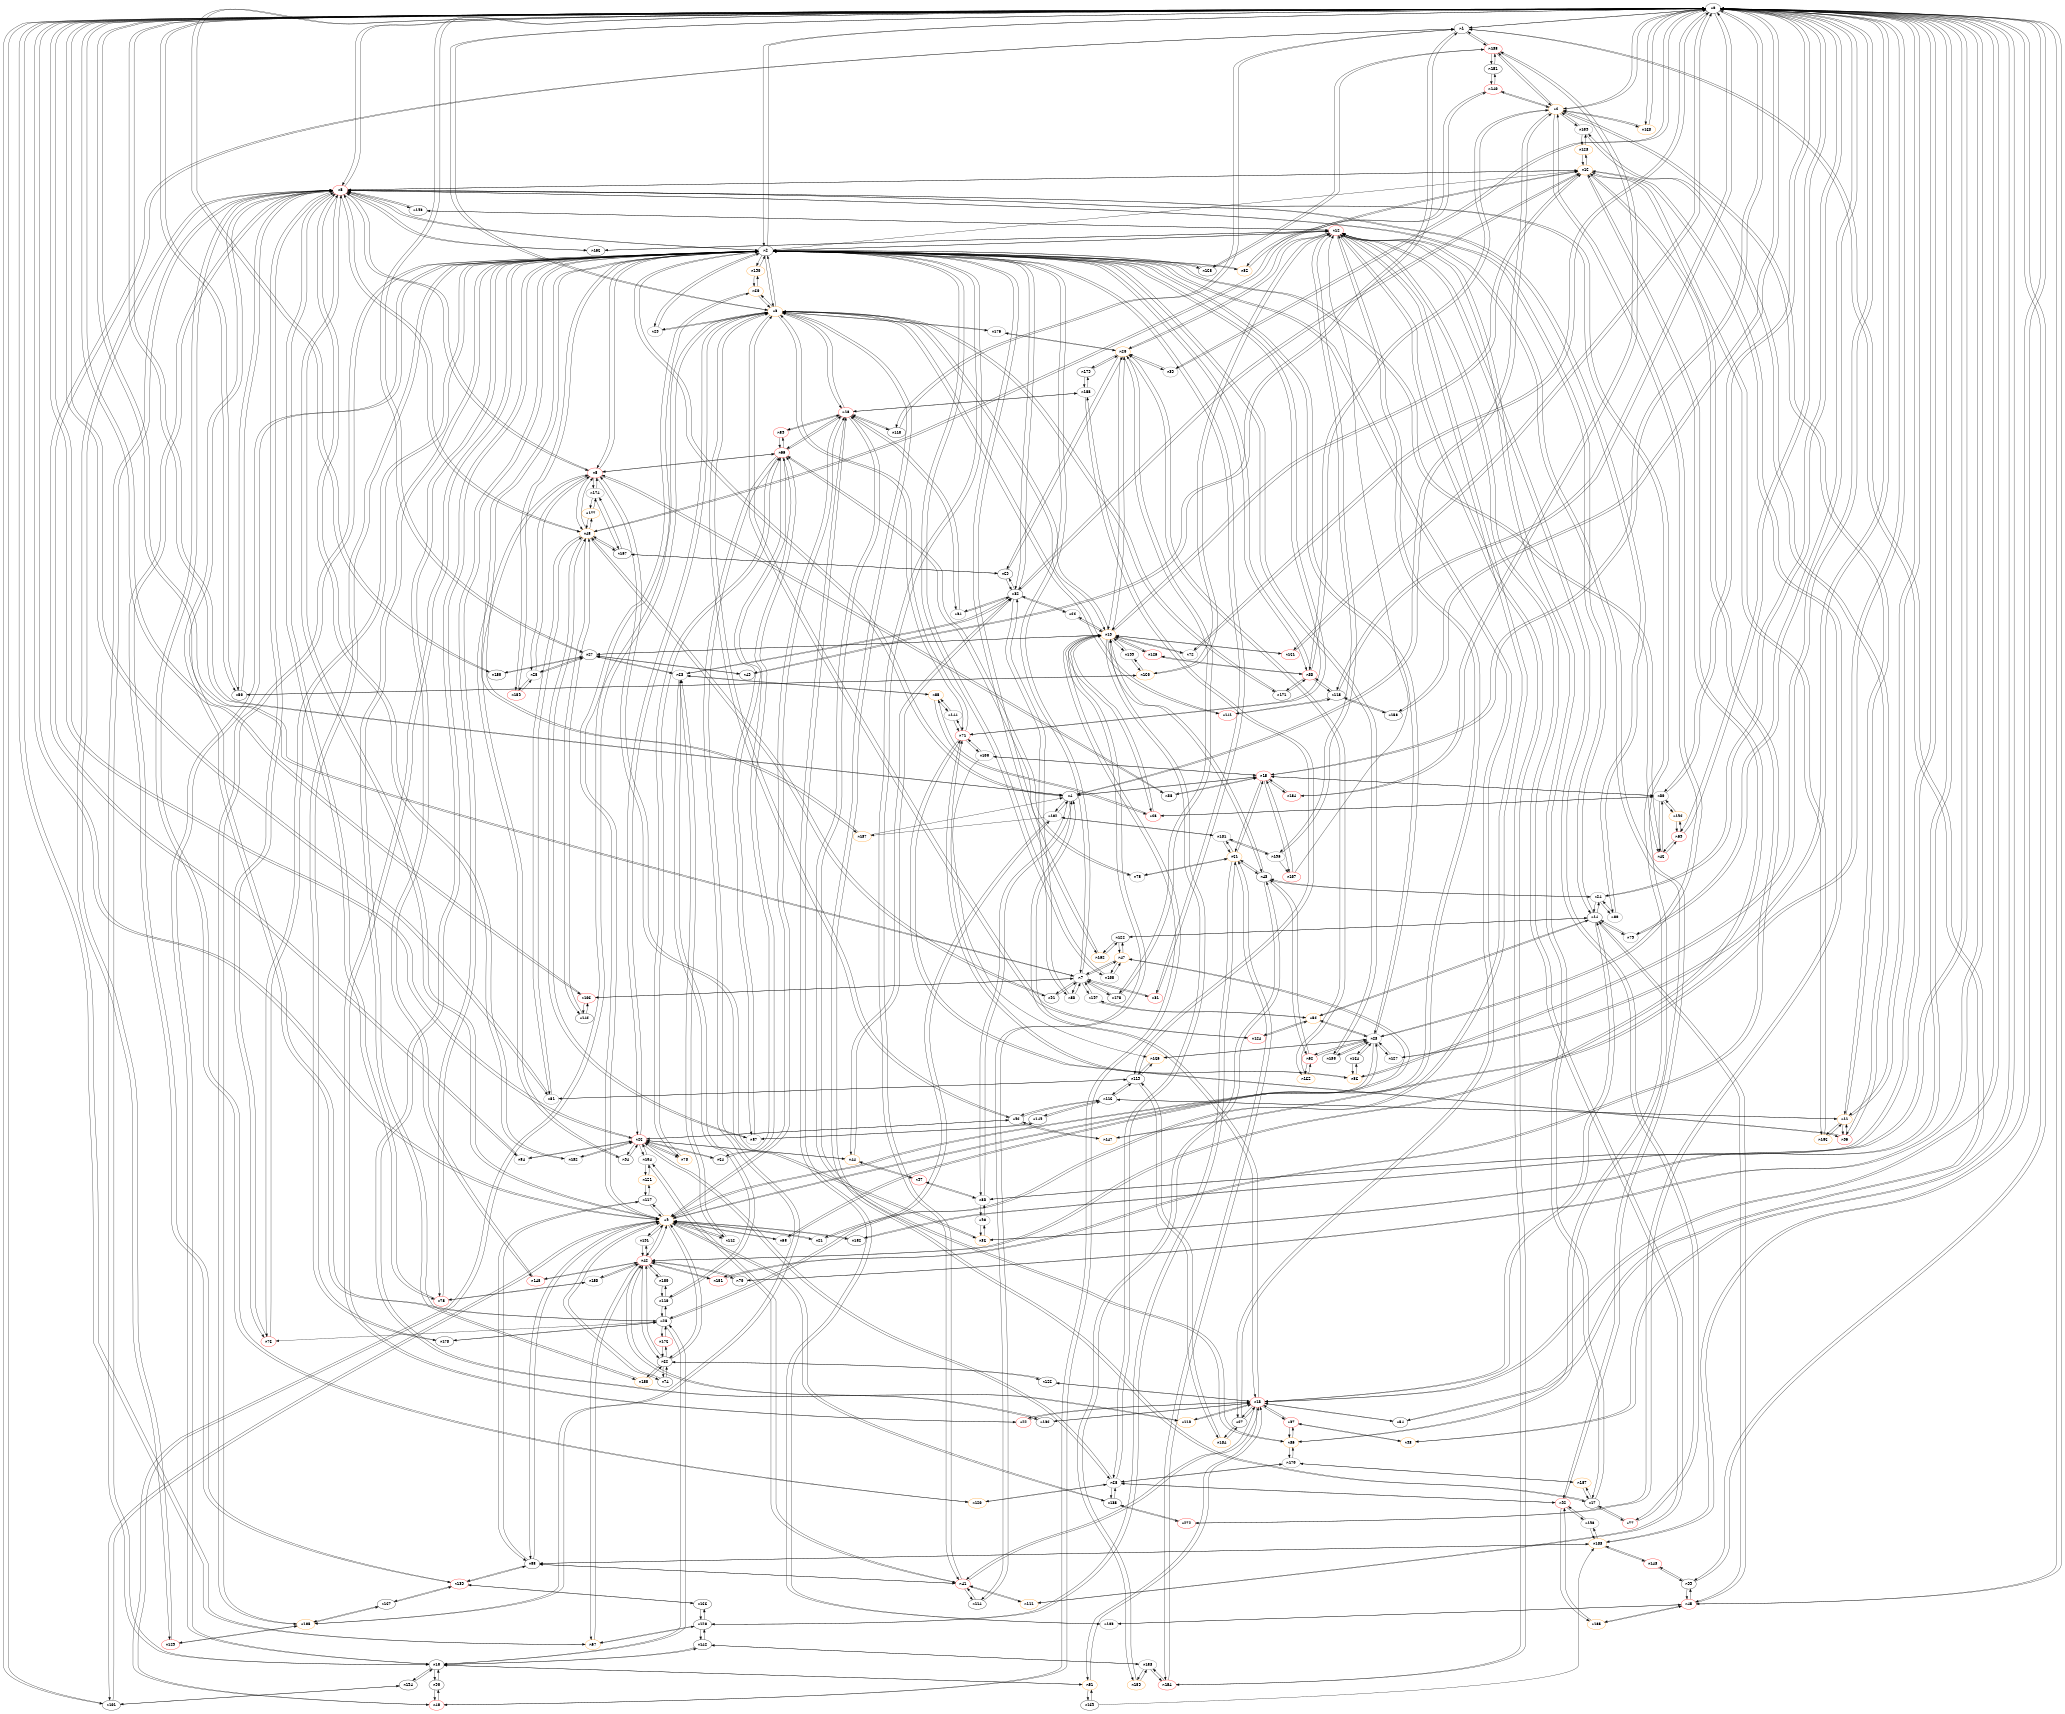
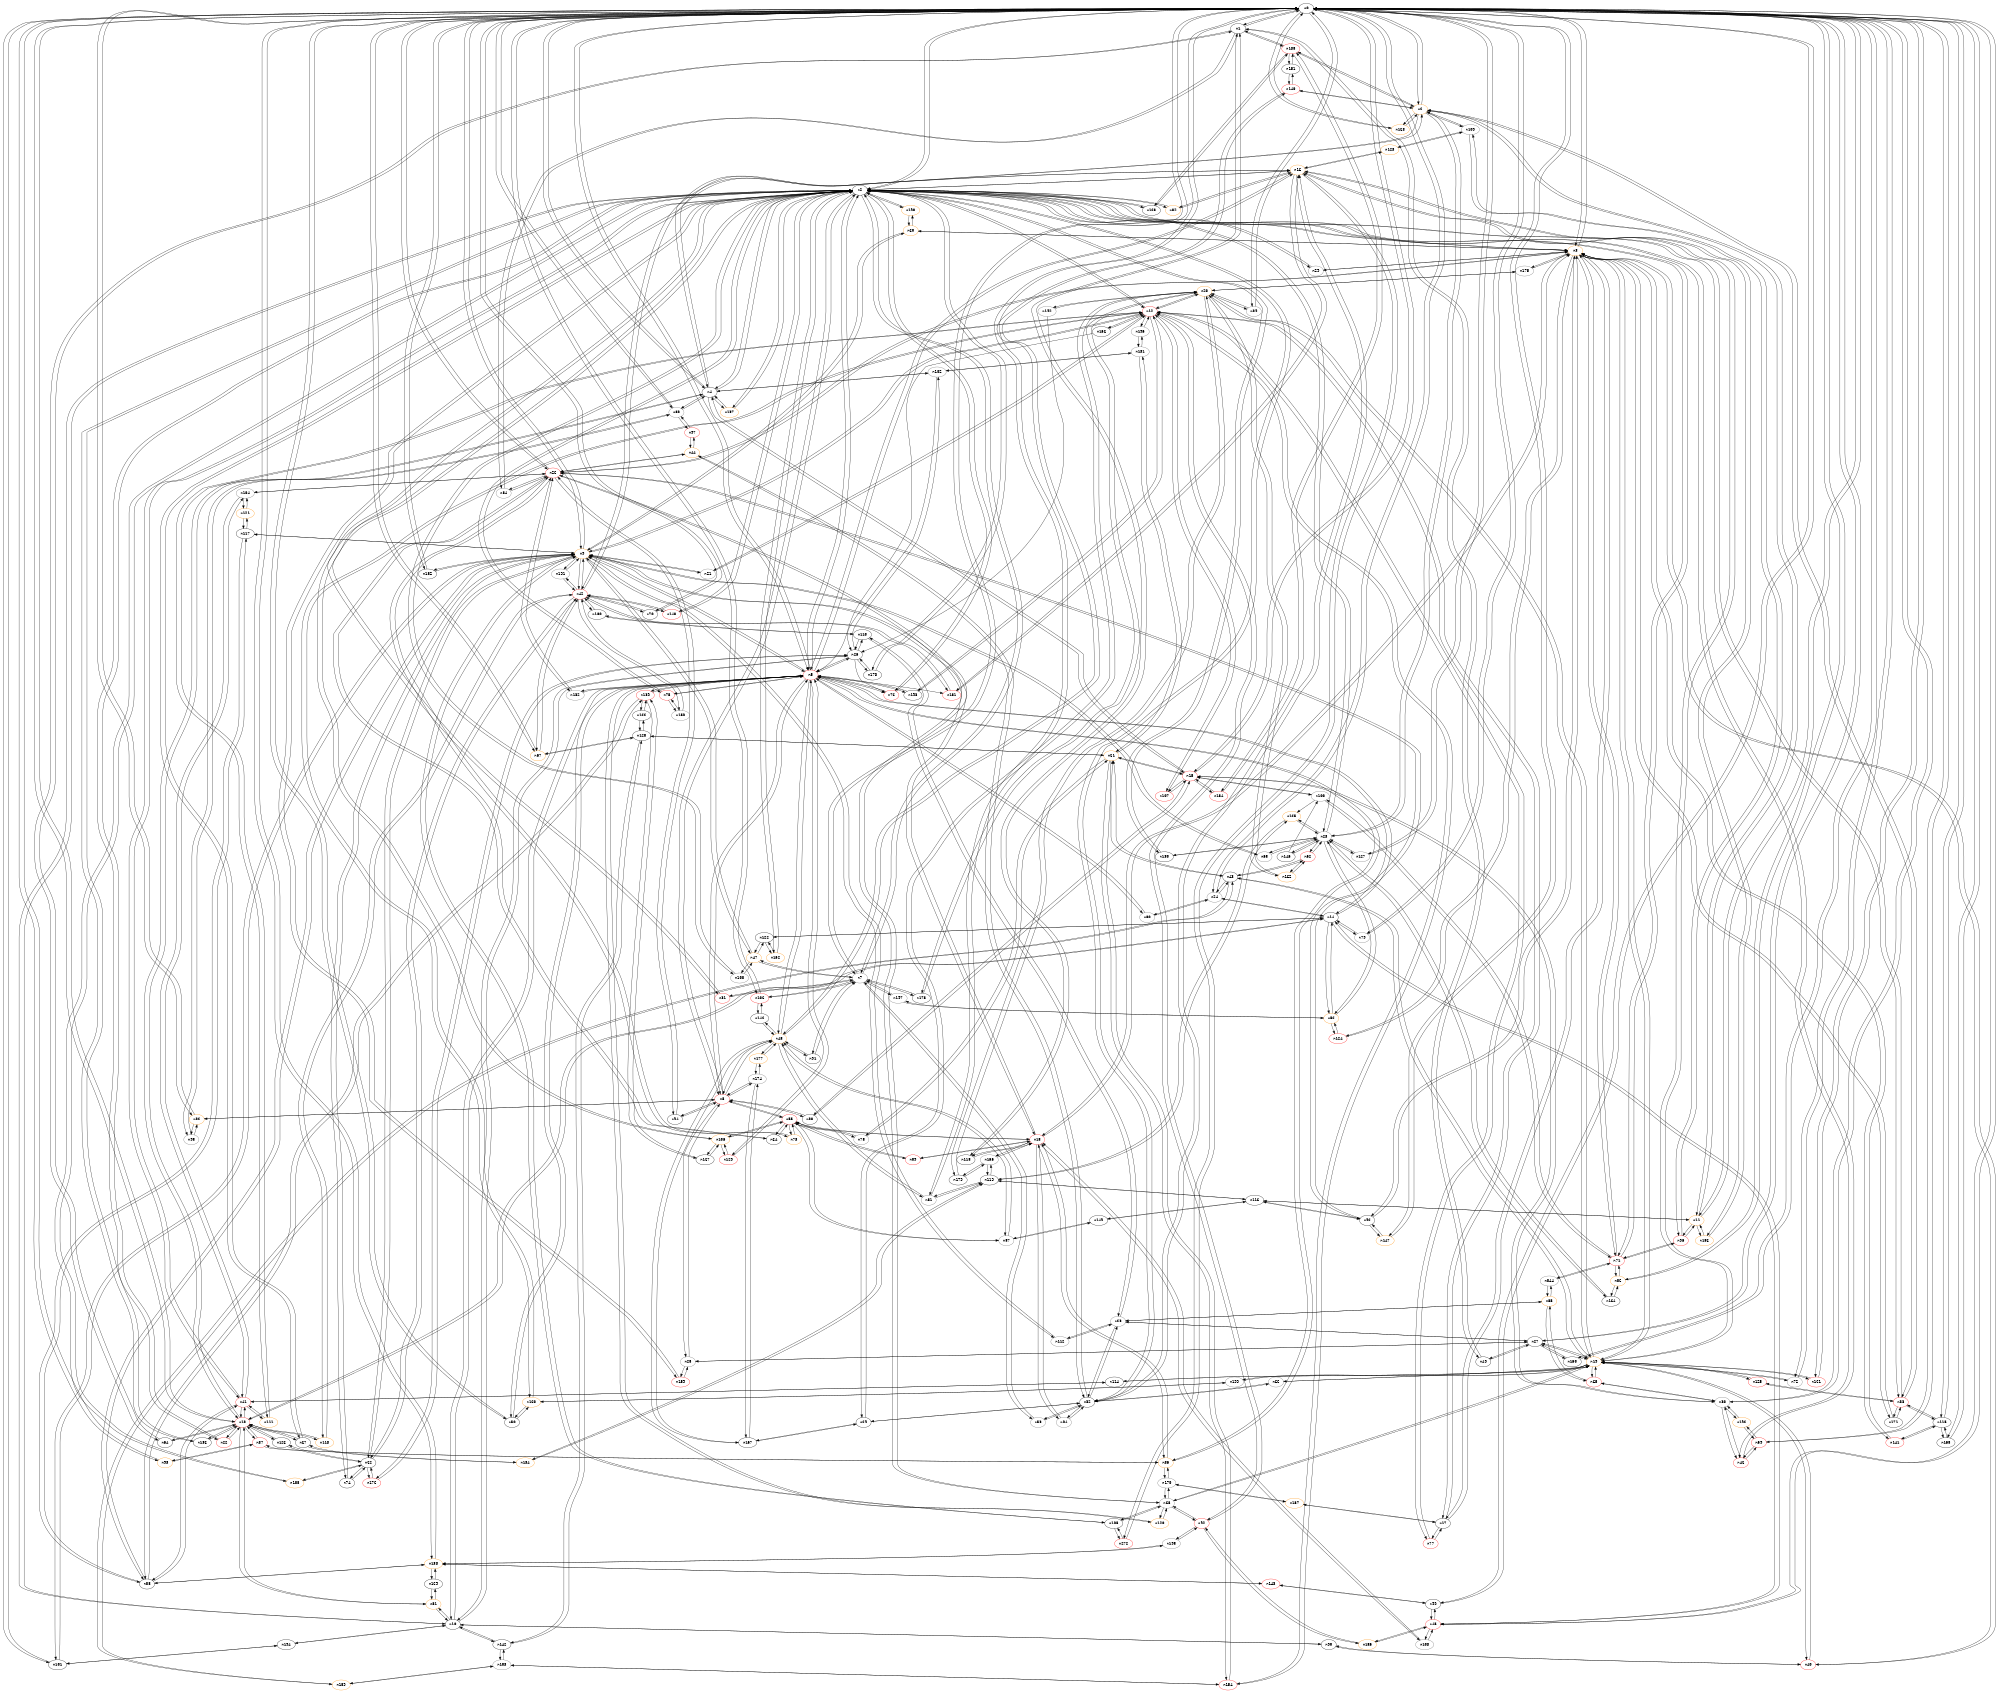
edge "n16" -> "n2": added
edge "n5" -> "n156": now "n5" -> "n181"
node "n192": added
node "n144": label "n144" -> "n844"
edge "n102" -> "n137": now "n4" -> "n137"
node "n145": added
edge "n195" -> "n107": now "n12" -> "n107"
edge "n133" -> "n169": added
